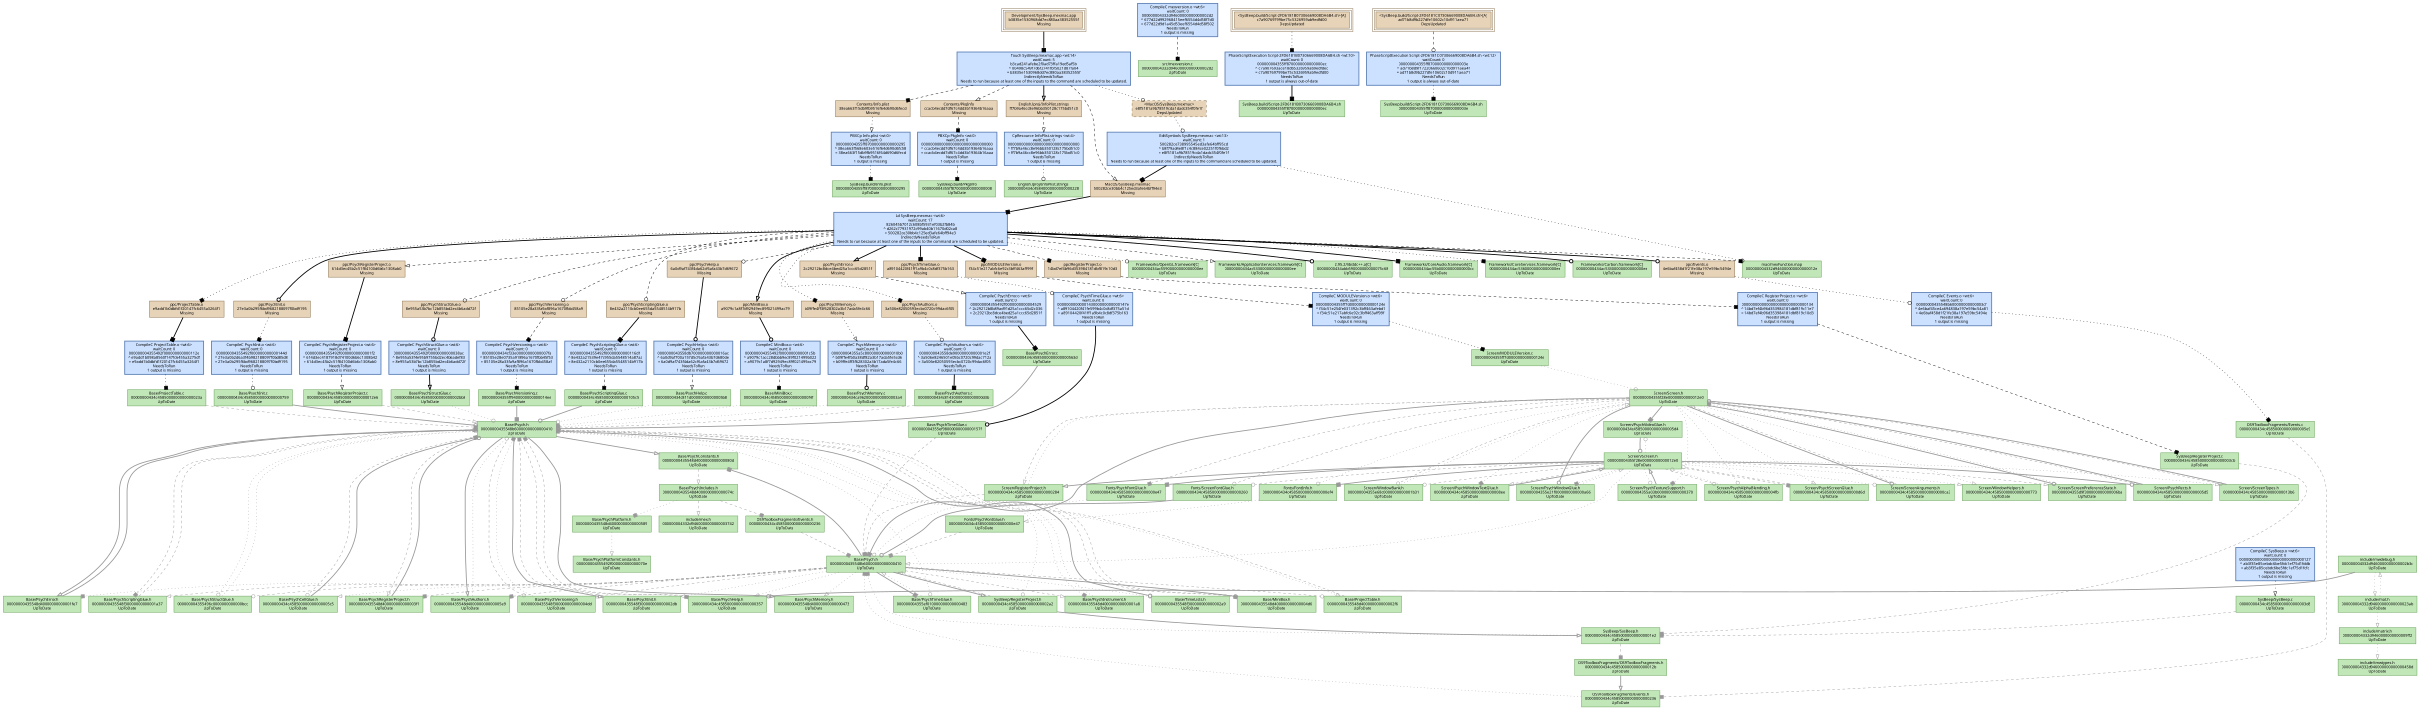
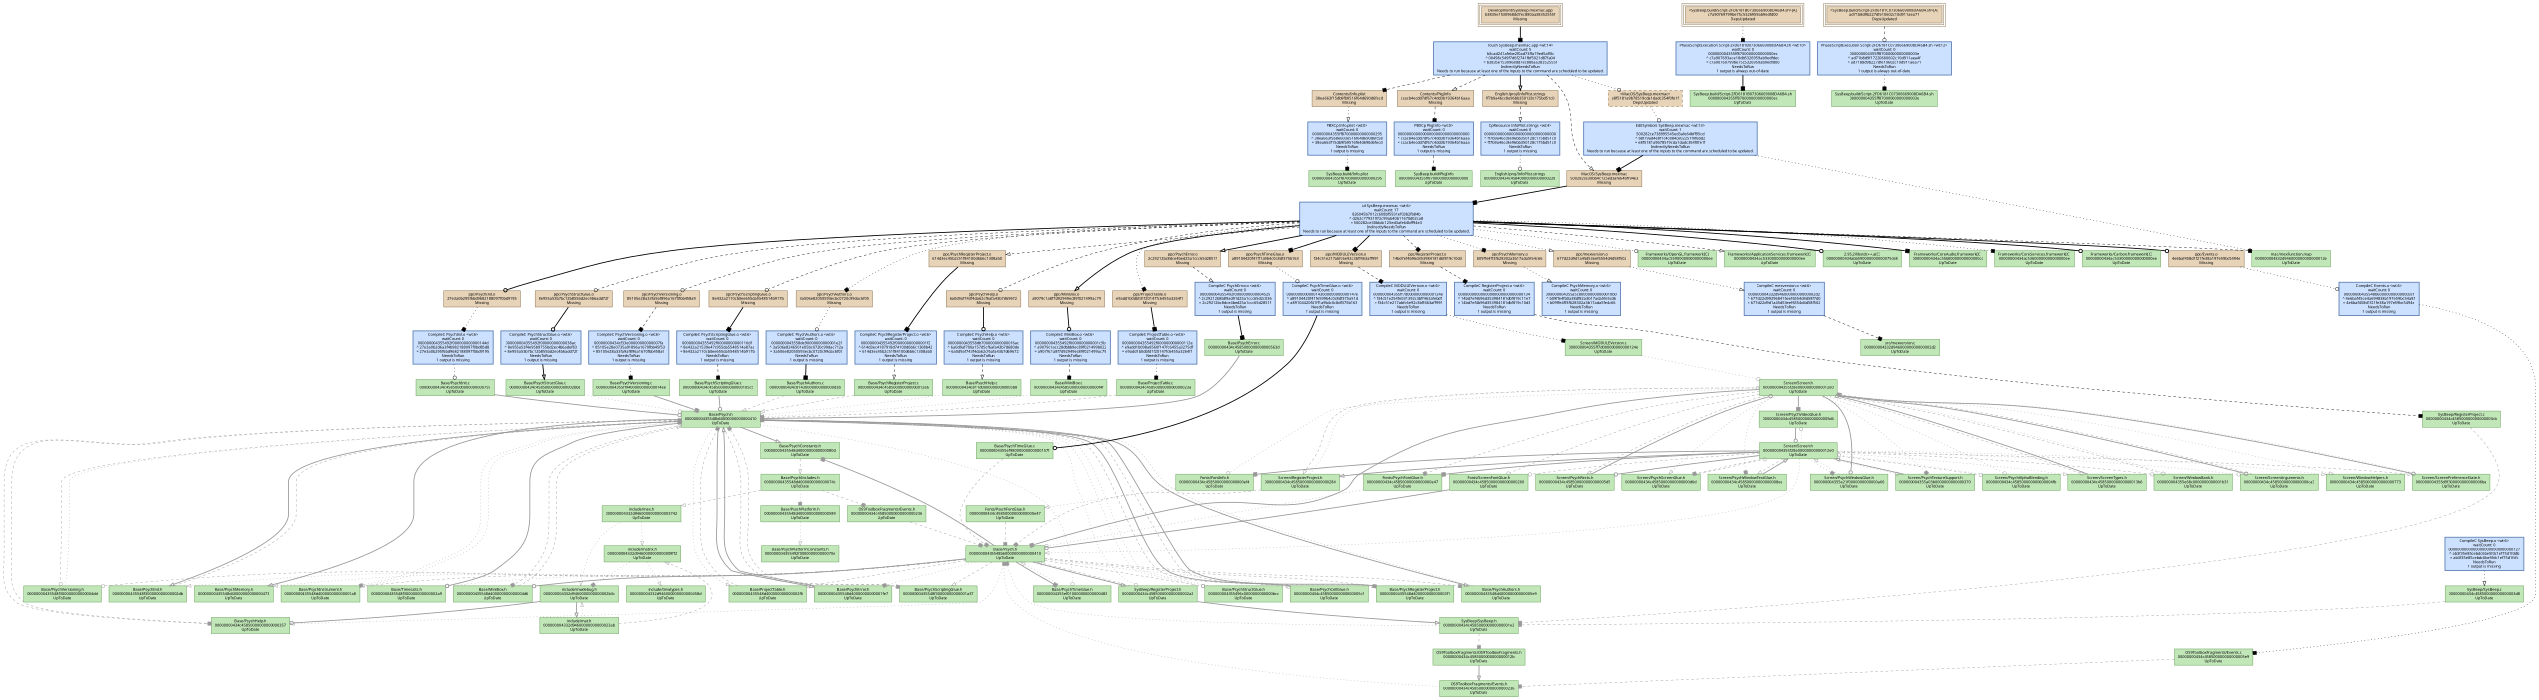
node "ppc/mexversion.o 677d22d9d1a45d53eef6554d4d58f502 Missing": added
node "Base/PsychMemory.c 00000000434ca96200000000000003a4 UpToDate": removed
edge "include/mex.h 000000004332d9460000000000003742 UpToDate" -> "include/matrix.h 000000004332d9460000000000009ff2 UpToDate": added
edge "include/mex.h 000000004332d9460000000000003742 UpToDate" -> "include/mwdebug.h 000000004332d9460000000000002b3c UpToDate": added
edge "include/matrix.h 000000004332d9460000000000009ff2 UpToDate" -> "include/mwdebug.h 000000004332d9460000000000002b3c UpToDate": added
edge "include/mwdebug.h 000000004332d9460000000000002b3c UpToDate" -> "include/mat.h 000000004332d94600000000000023ab UpToDate": style dotted -> bold
edge "include/mat.h 000000004332d94600000000000023ab UpToDate" -> "include/matrix.h 000000004332d9460000000000009ff2 UpToDate": style dotted -> dashed
